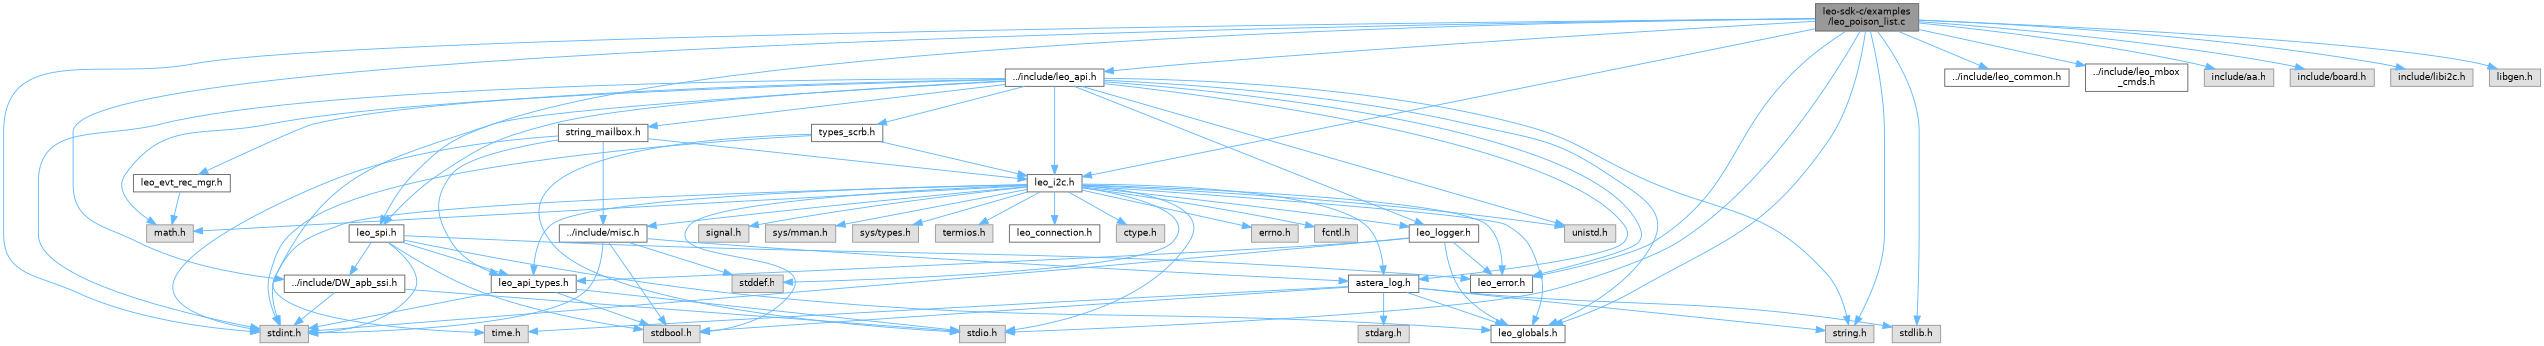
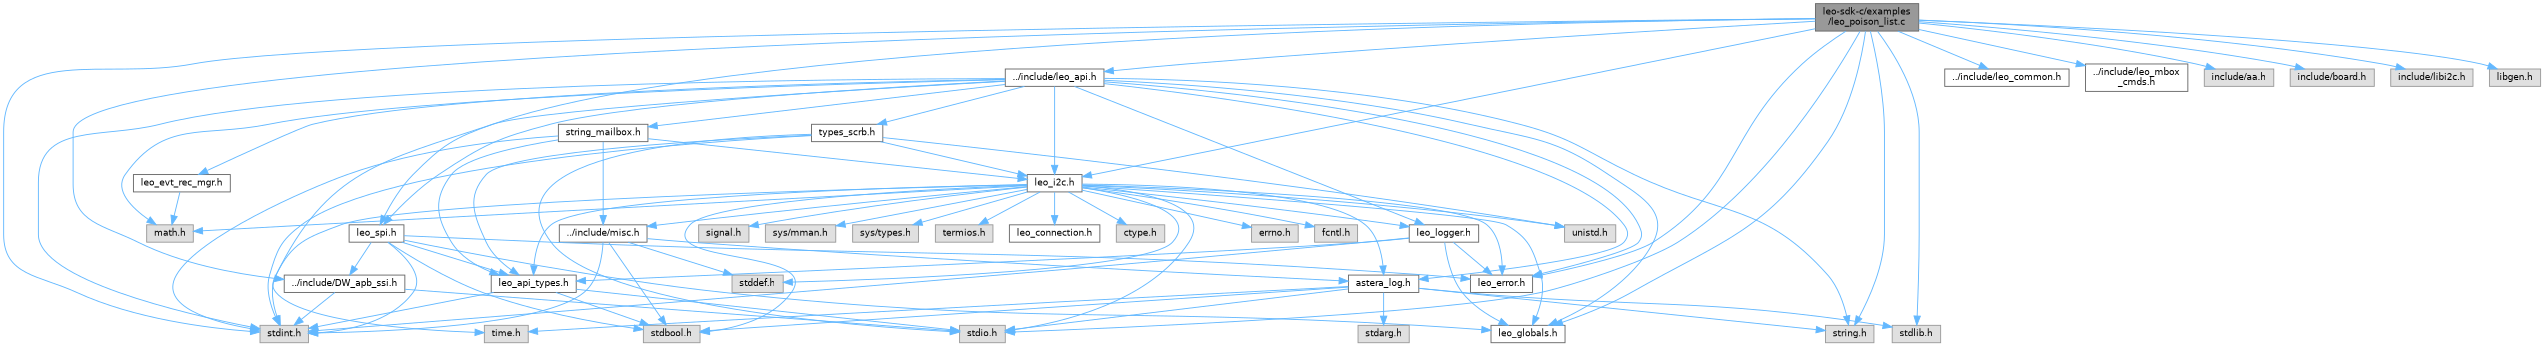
edge "../include/leo_api.h" -> "unistd.h": now "types_scrb.h" -> "unistd.h"
edge "types_scrb.h" -> "leo_api_types.h": added
edge "astera_log.h" -> "leo_globals.h": now "astera_log.h" -> "stdio.h"
